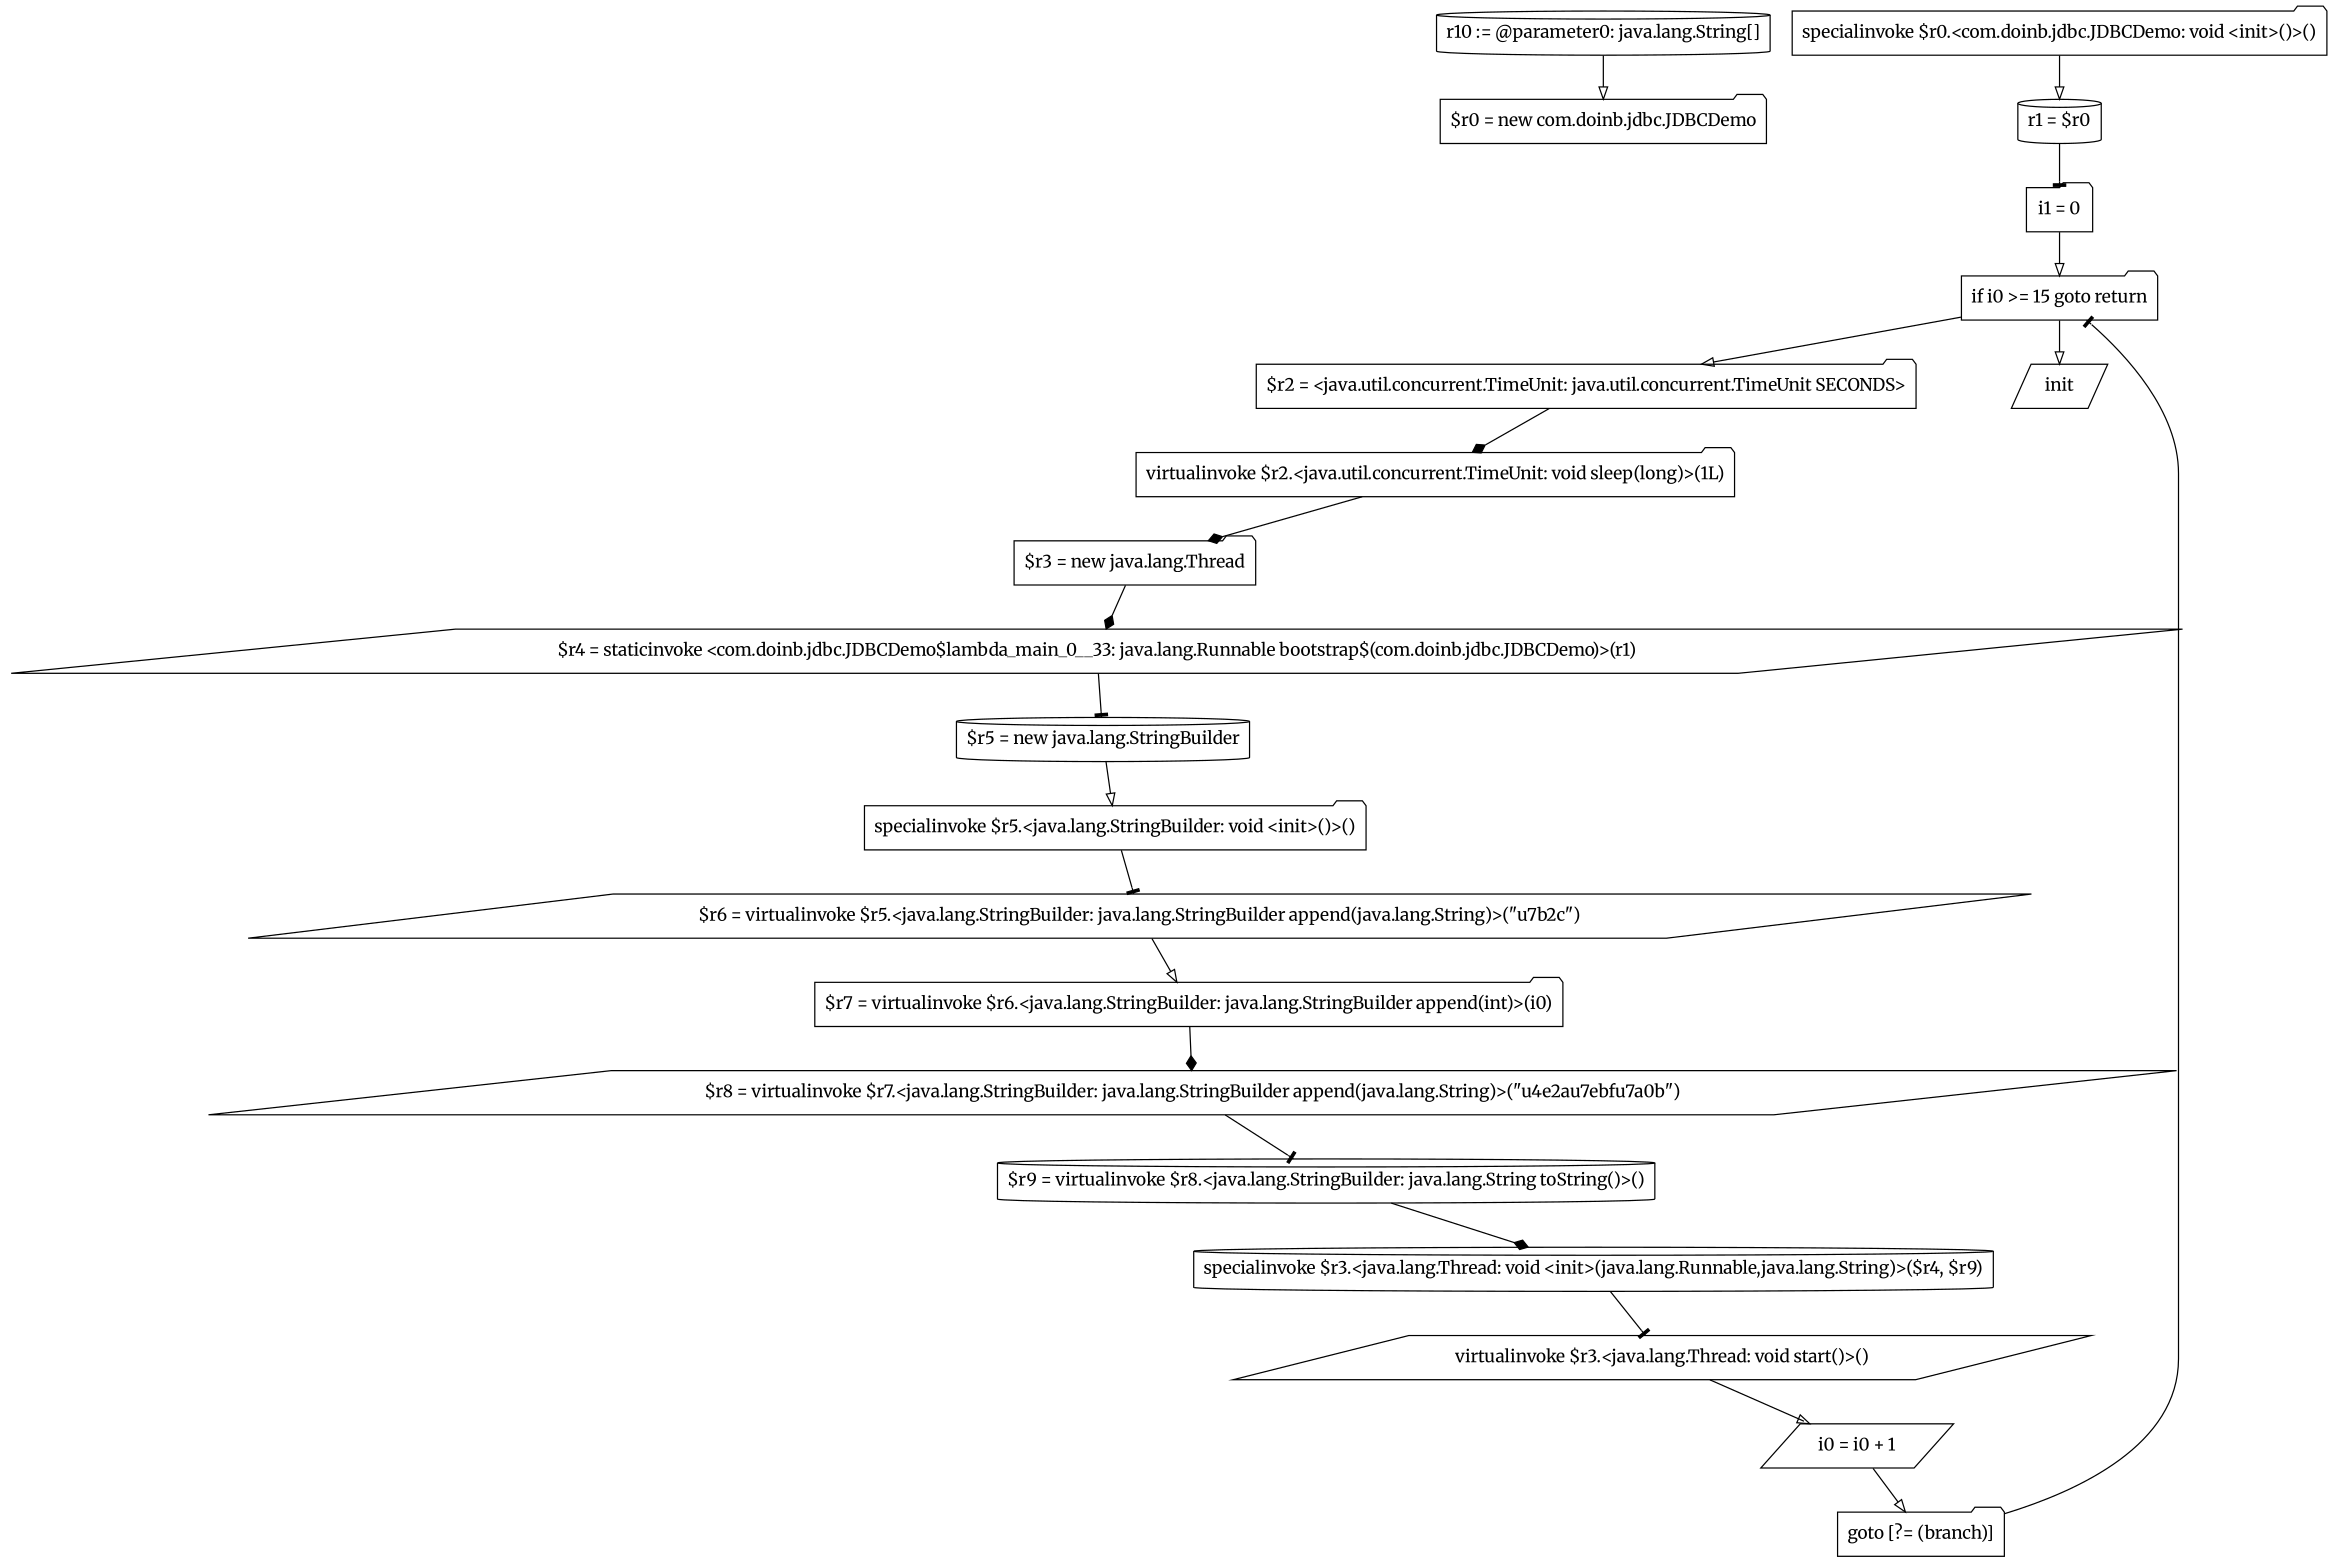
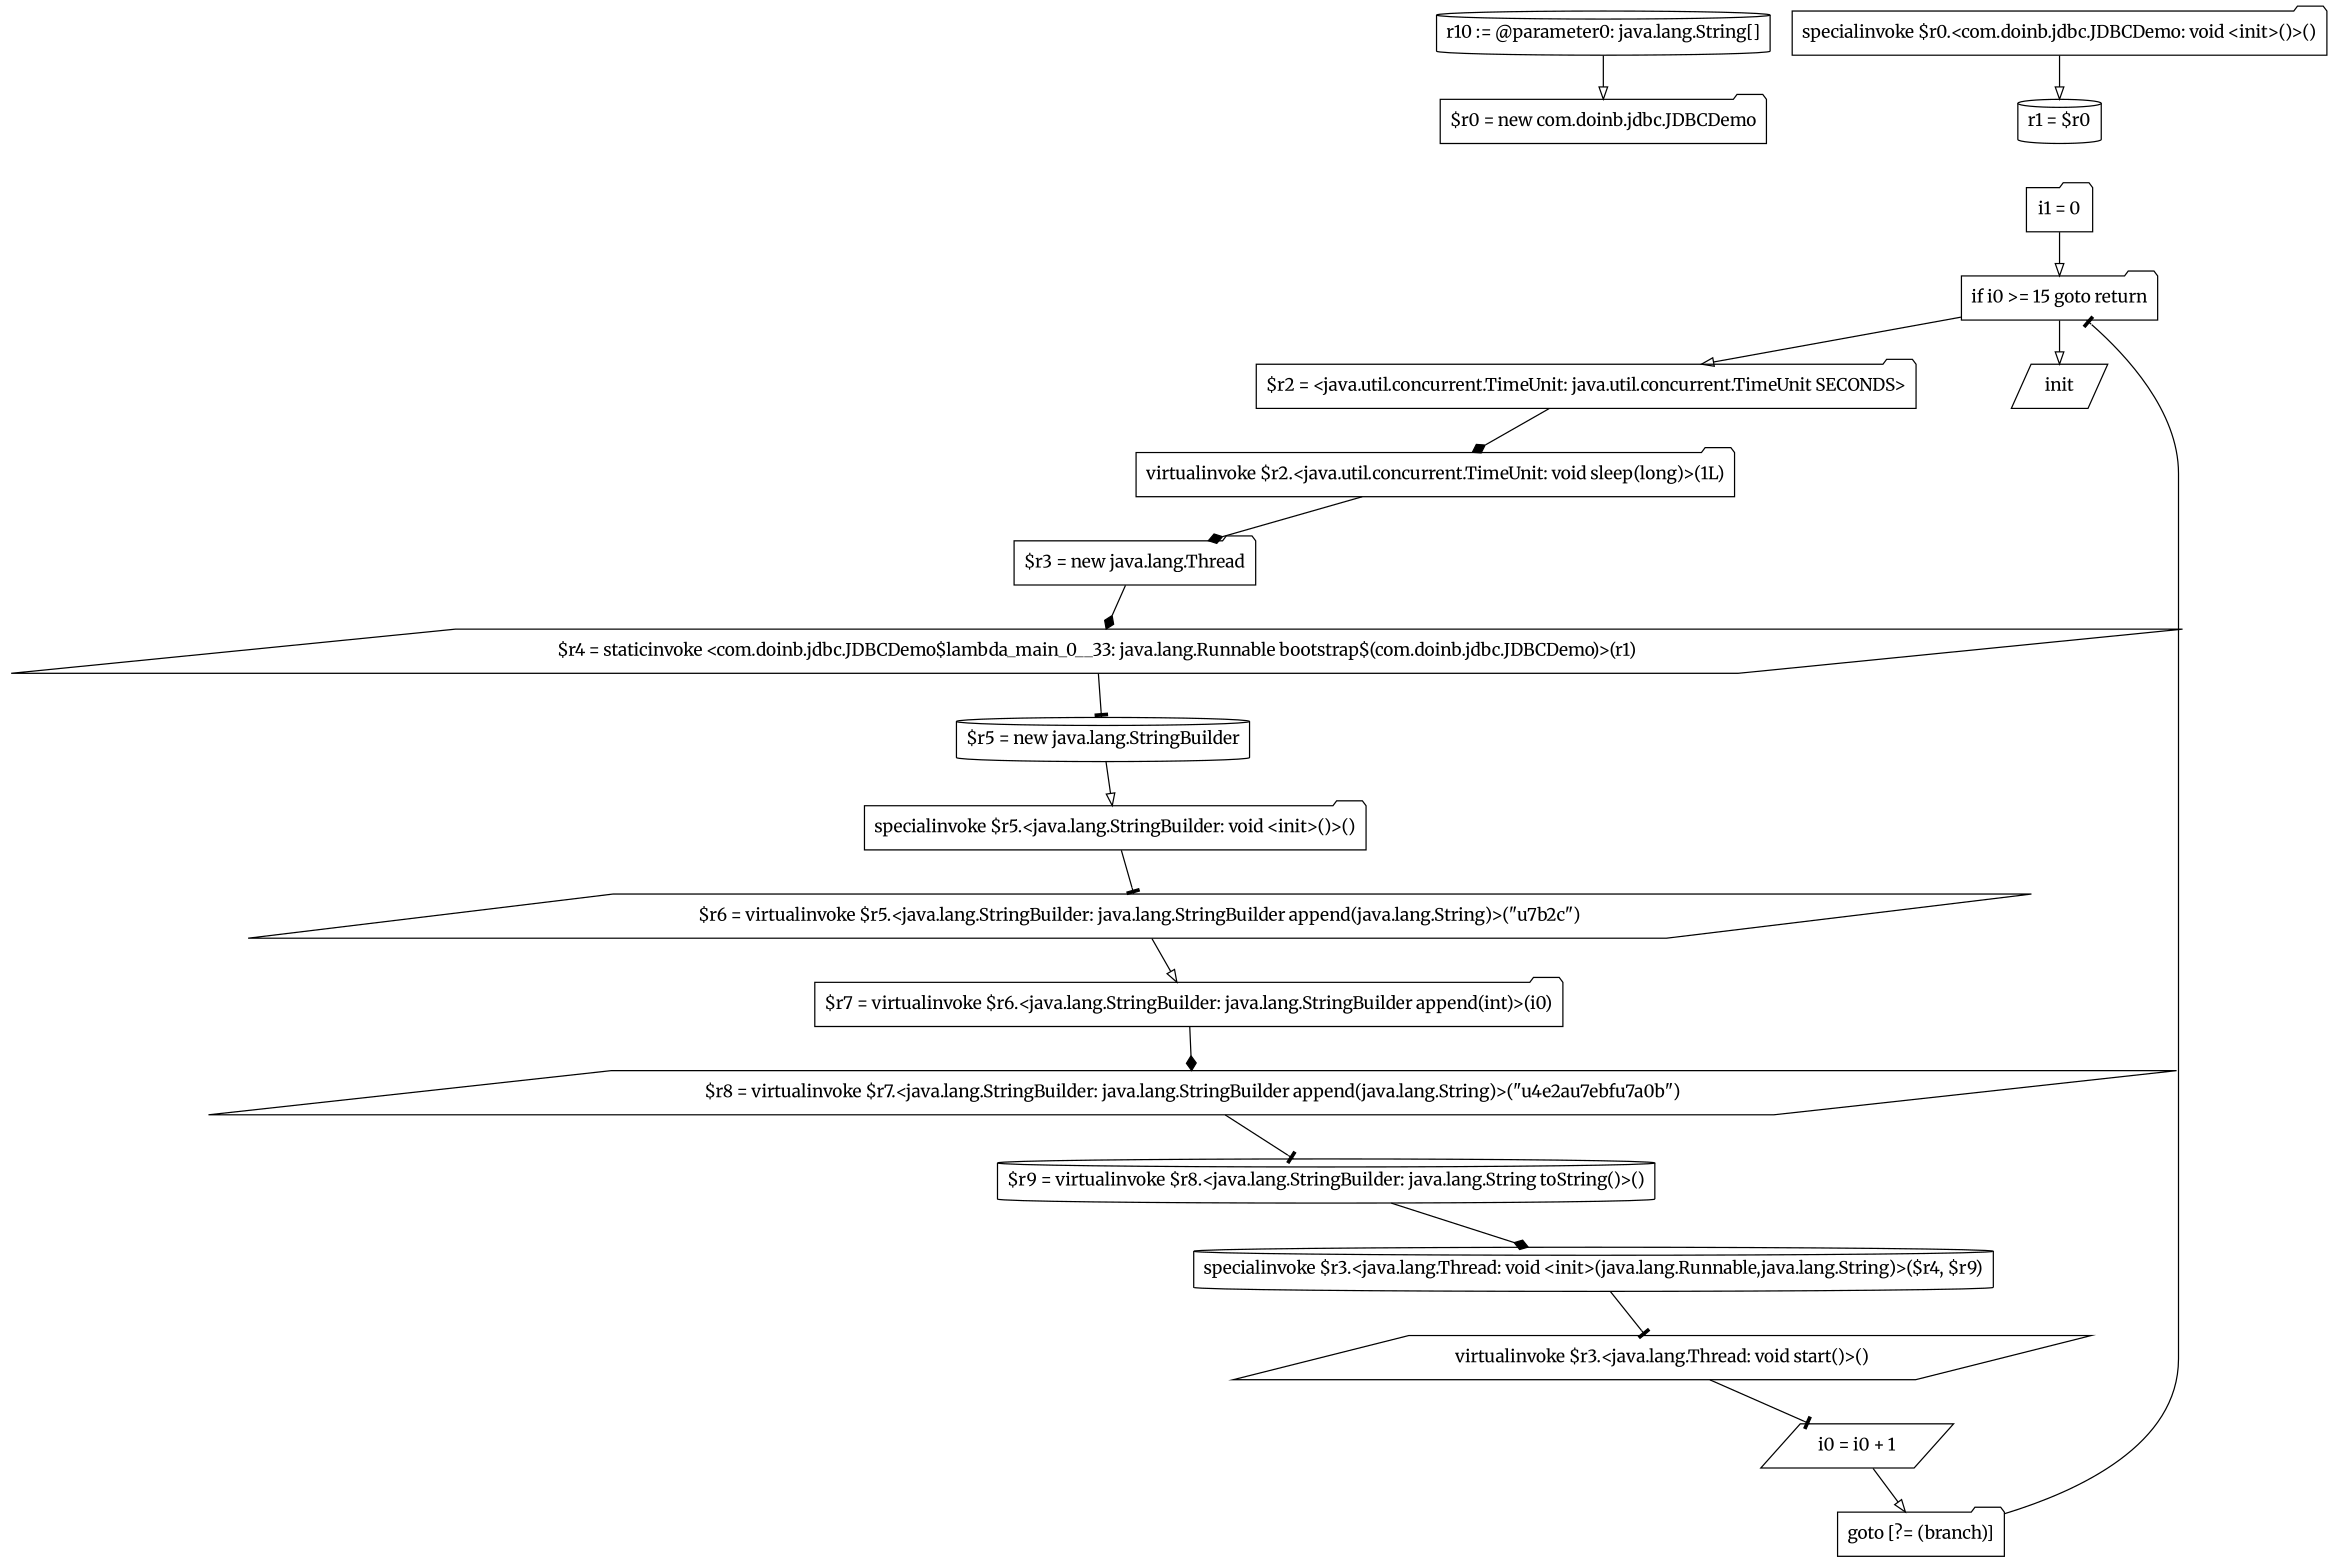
edge "r1 = $r0" -> "i1 = 0": removed
edge "virtualinvoke $r3.<java.lang.Thread: void start()>()" -> "i0 = i0 + 1": arrowhead onormal -> tee
